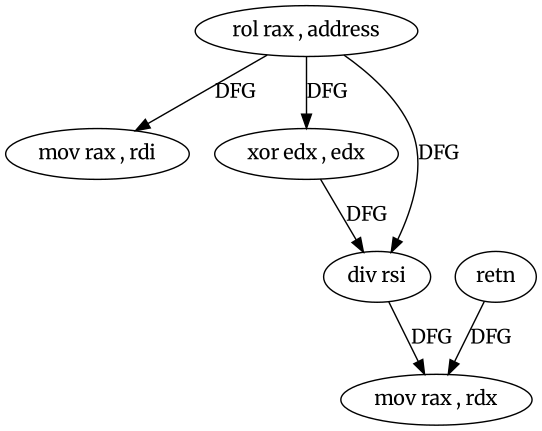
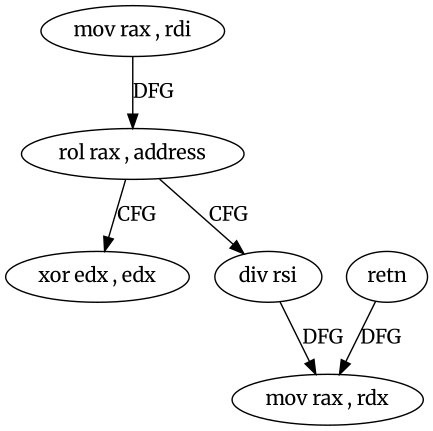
edge "rol rax , address" -> "mov rax , rdi": reversed
edge "rol rax , address" -> "xor edx , edx": label "DFG" -> "CFG"
edge "rol rax , address" -> "div rsi": label "DFG" -> "CFG"
edge "xor edx , edx" -> "div rsi": removed, label "DFG"
